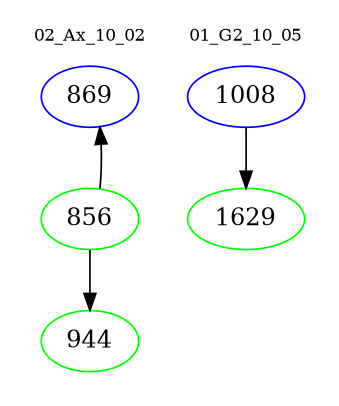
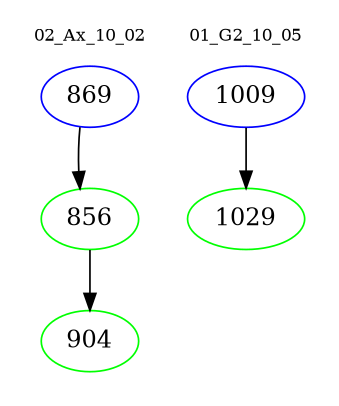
node "1008": label "1008" -> "1009"
edge "856" -> "869": reversed
node "1629": label "1629" -> "1029"
node "944": label "944" -> "904"
